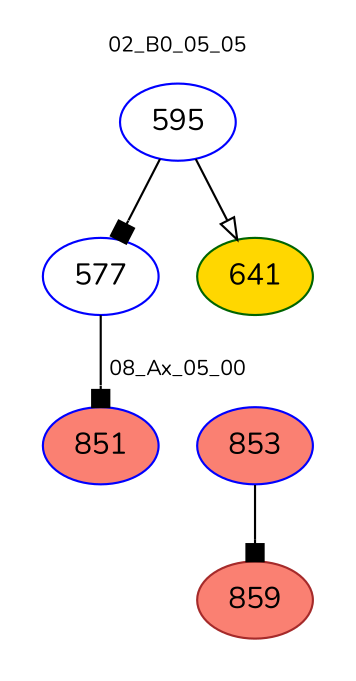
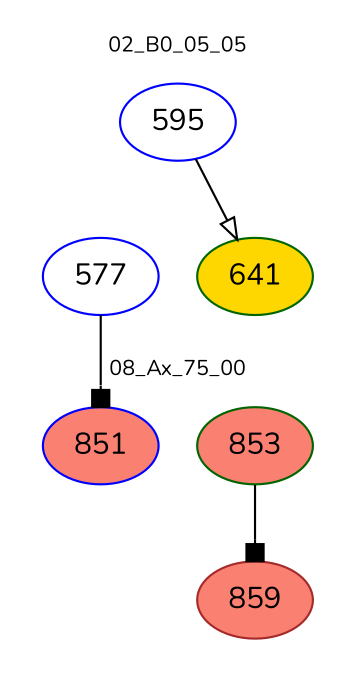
edge "595" -> "577": removed
cluster "08_Ax_05_00": label "08_Ax_05_00" -> "08_Ax_75_00"
node "853": color blue -> darkgreen
